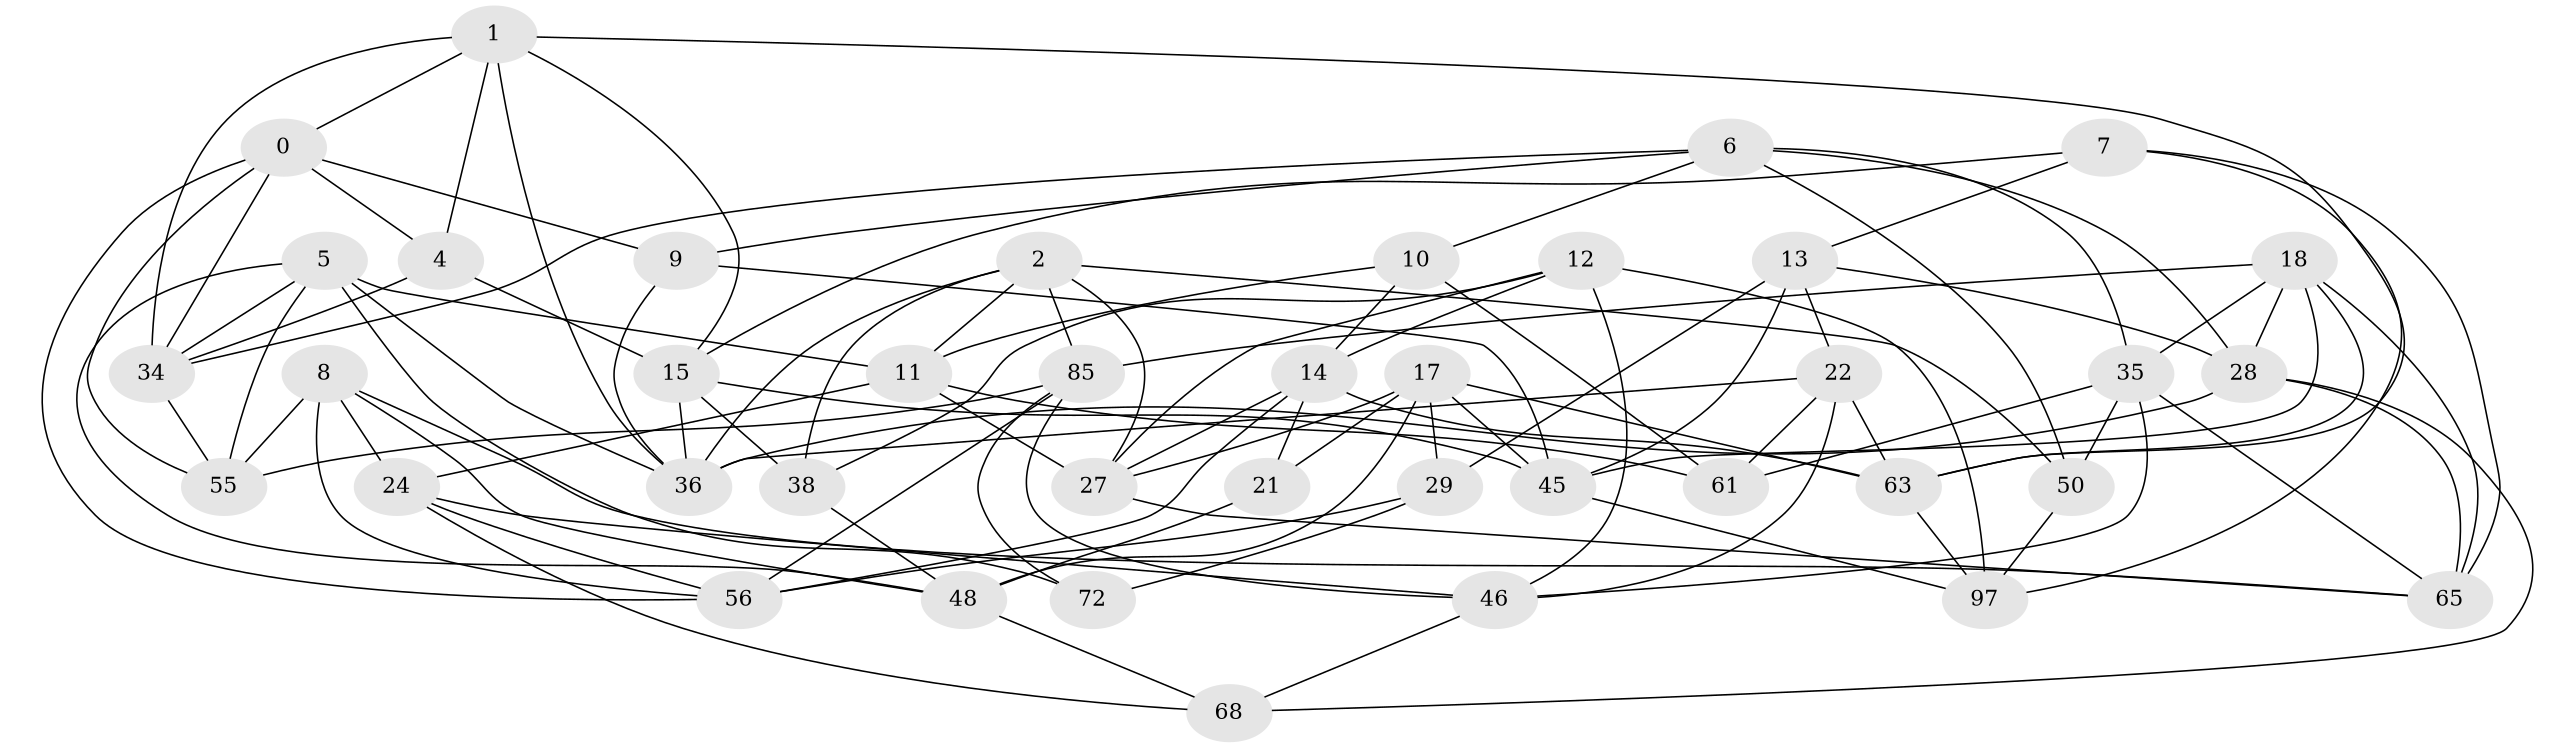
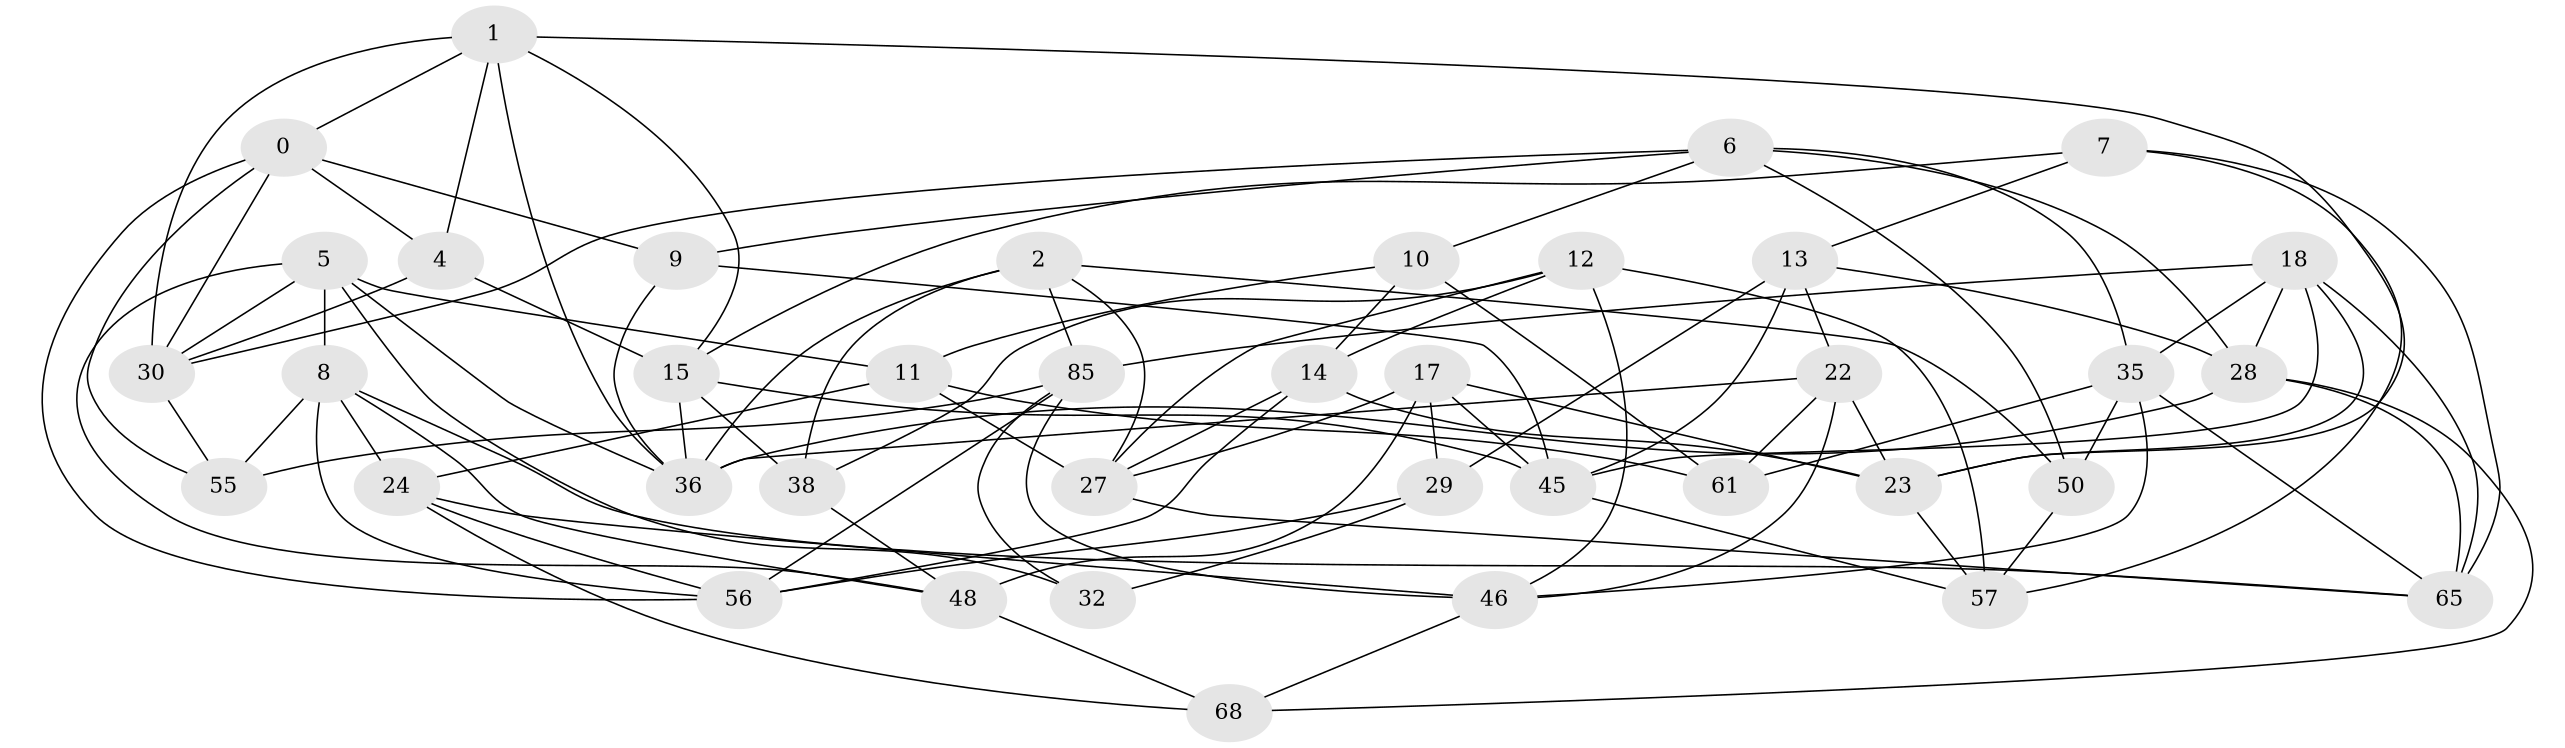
edge "2" -- "11": removed
edge "5" -- "55": now "5" -- "8"
node "34": label "34" -> "30"
node "21": removed
node "63": label "63" -> "23"
node "72": label "72" -> "32"
node "97": label "97" -> "57"
